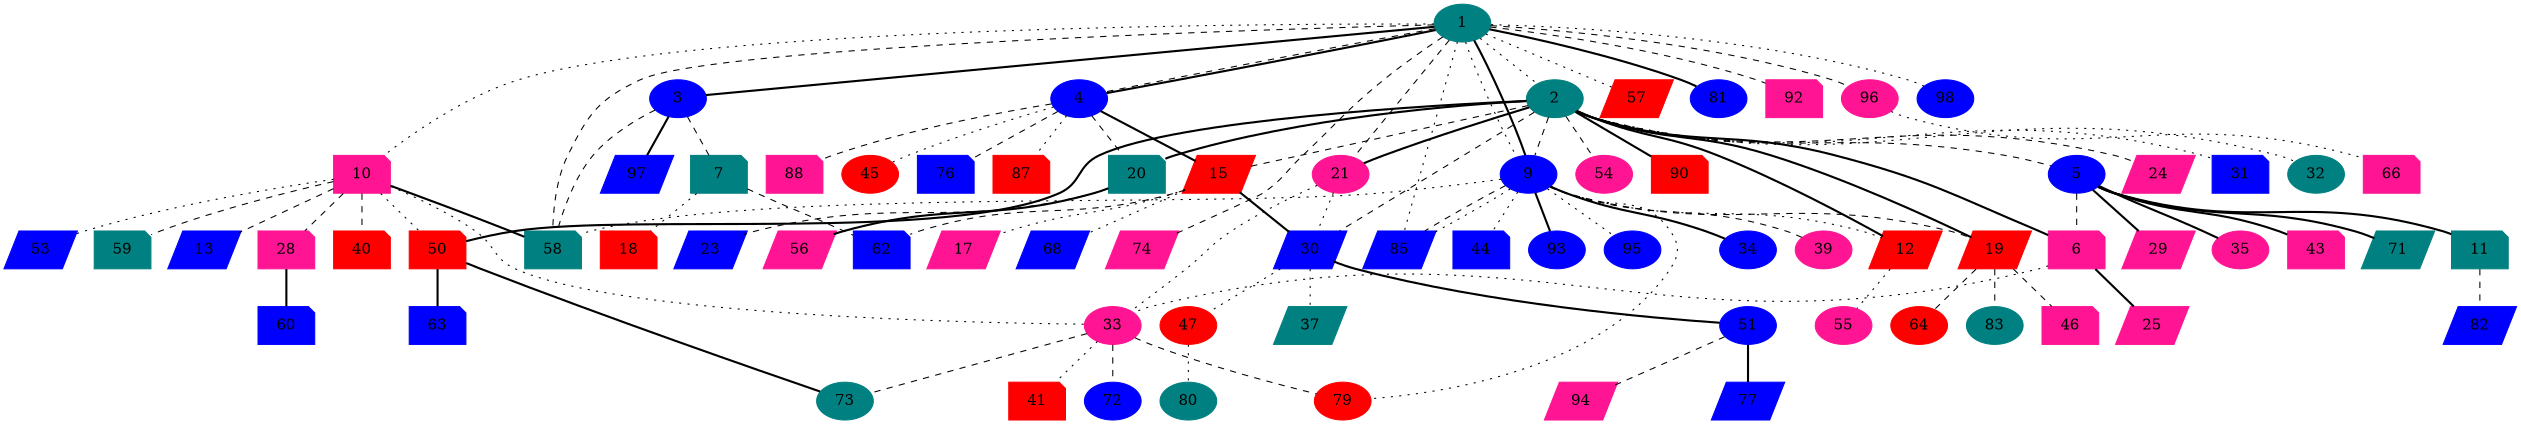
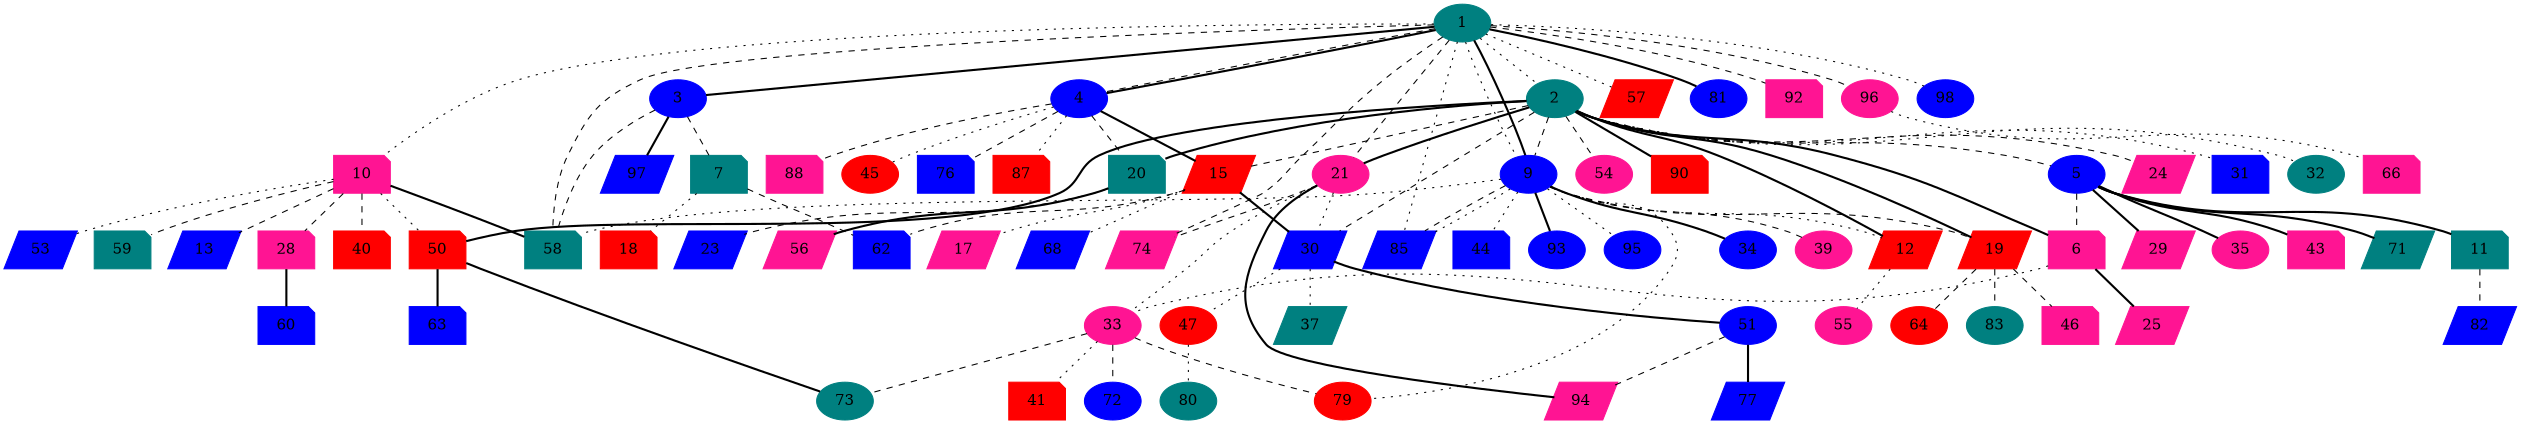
edge "21" -- "74": added
edge "10" -- "33": removed
edge "21" -- "94": added
